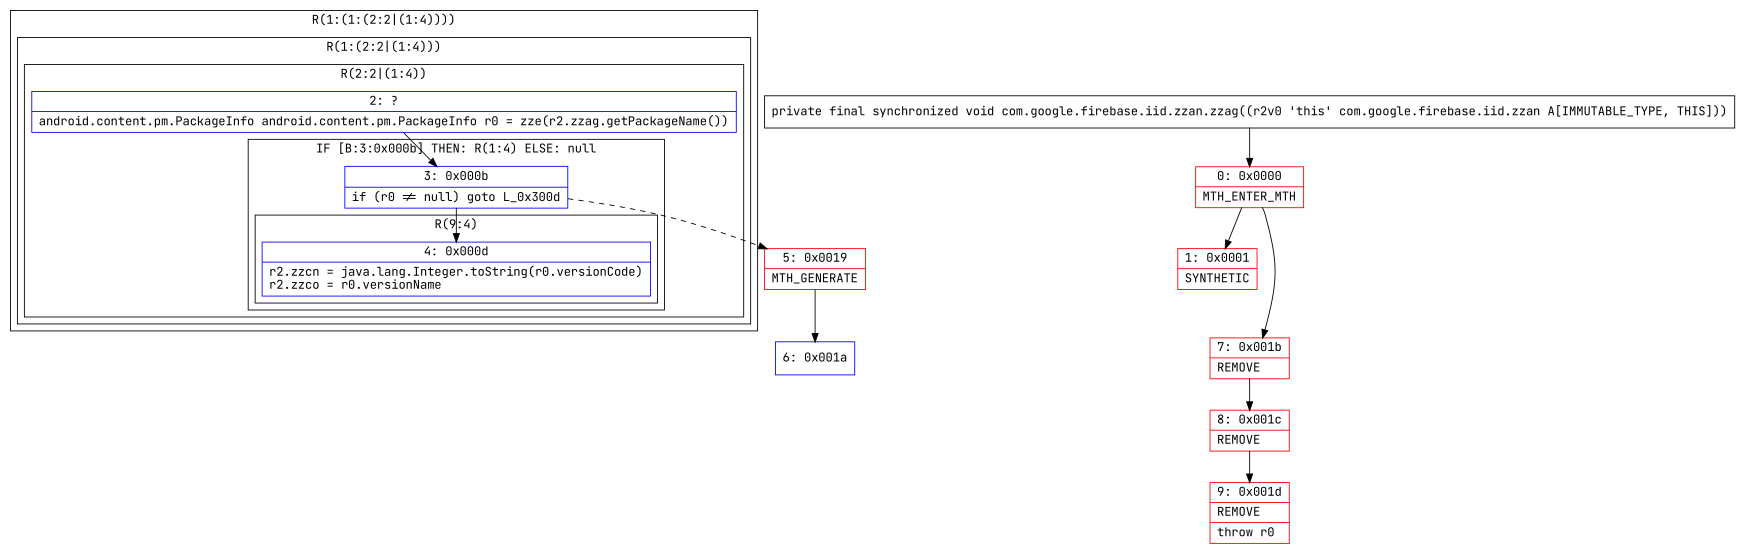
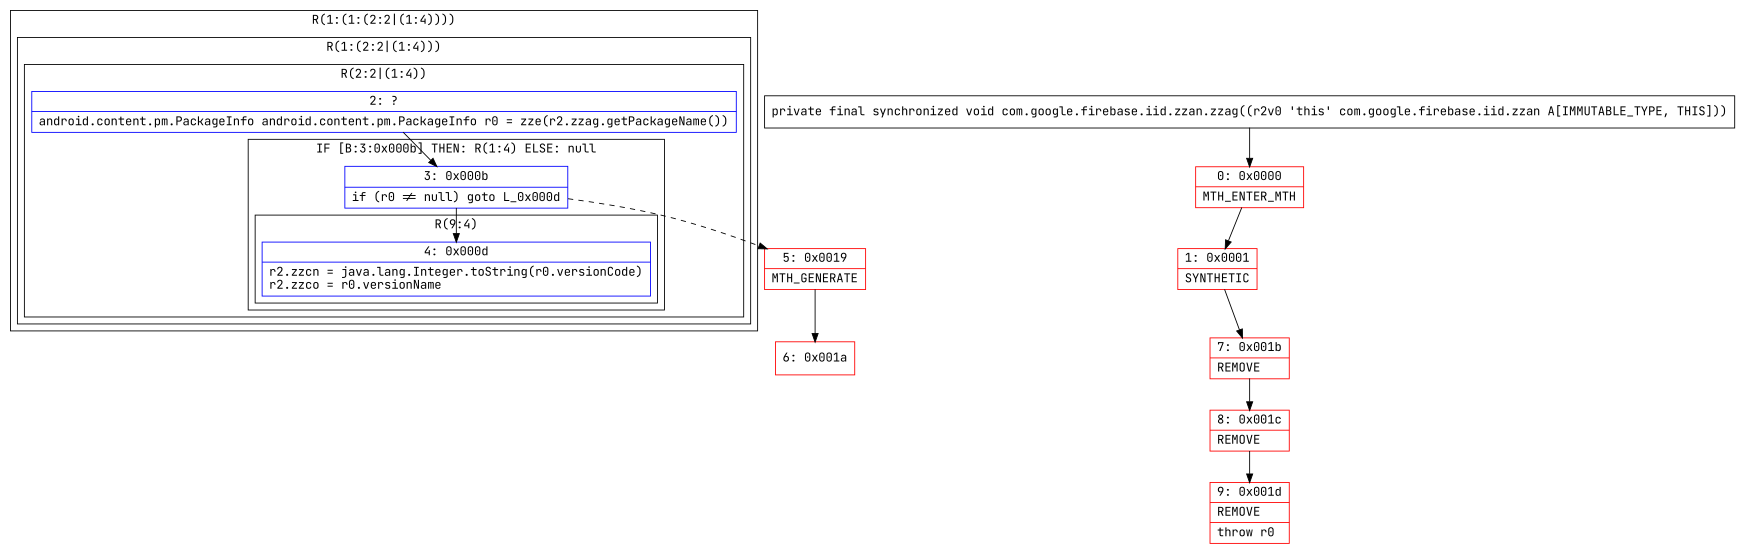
node "3: 0x000b": text "if (r0 != null) goto L_0x300d" -> "if (r0 != null) goto L_0x000d"
edge "0: 0x0000" -> "7: 0x001b": now "1: 0x0001" -> "7: 0x001b"
node "6: 0x001a": color blue -> red
